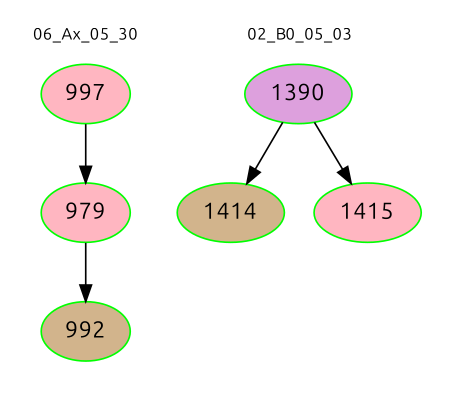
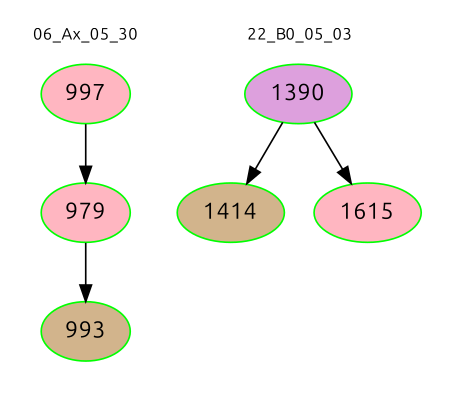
cluster "02_B0_05_03": label "02_B0_05_03" -> "22_B0_05_03"
node "1415": label "1415" -> "1615"
node "992": label "992" -> "993"
